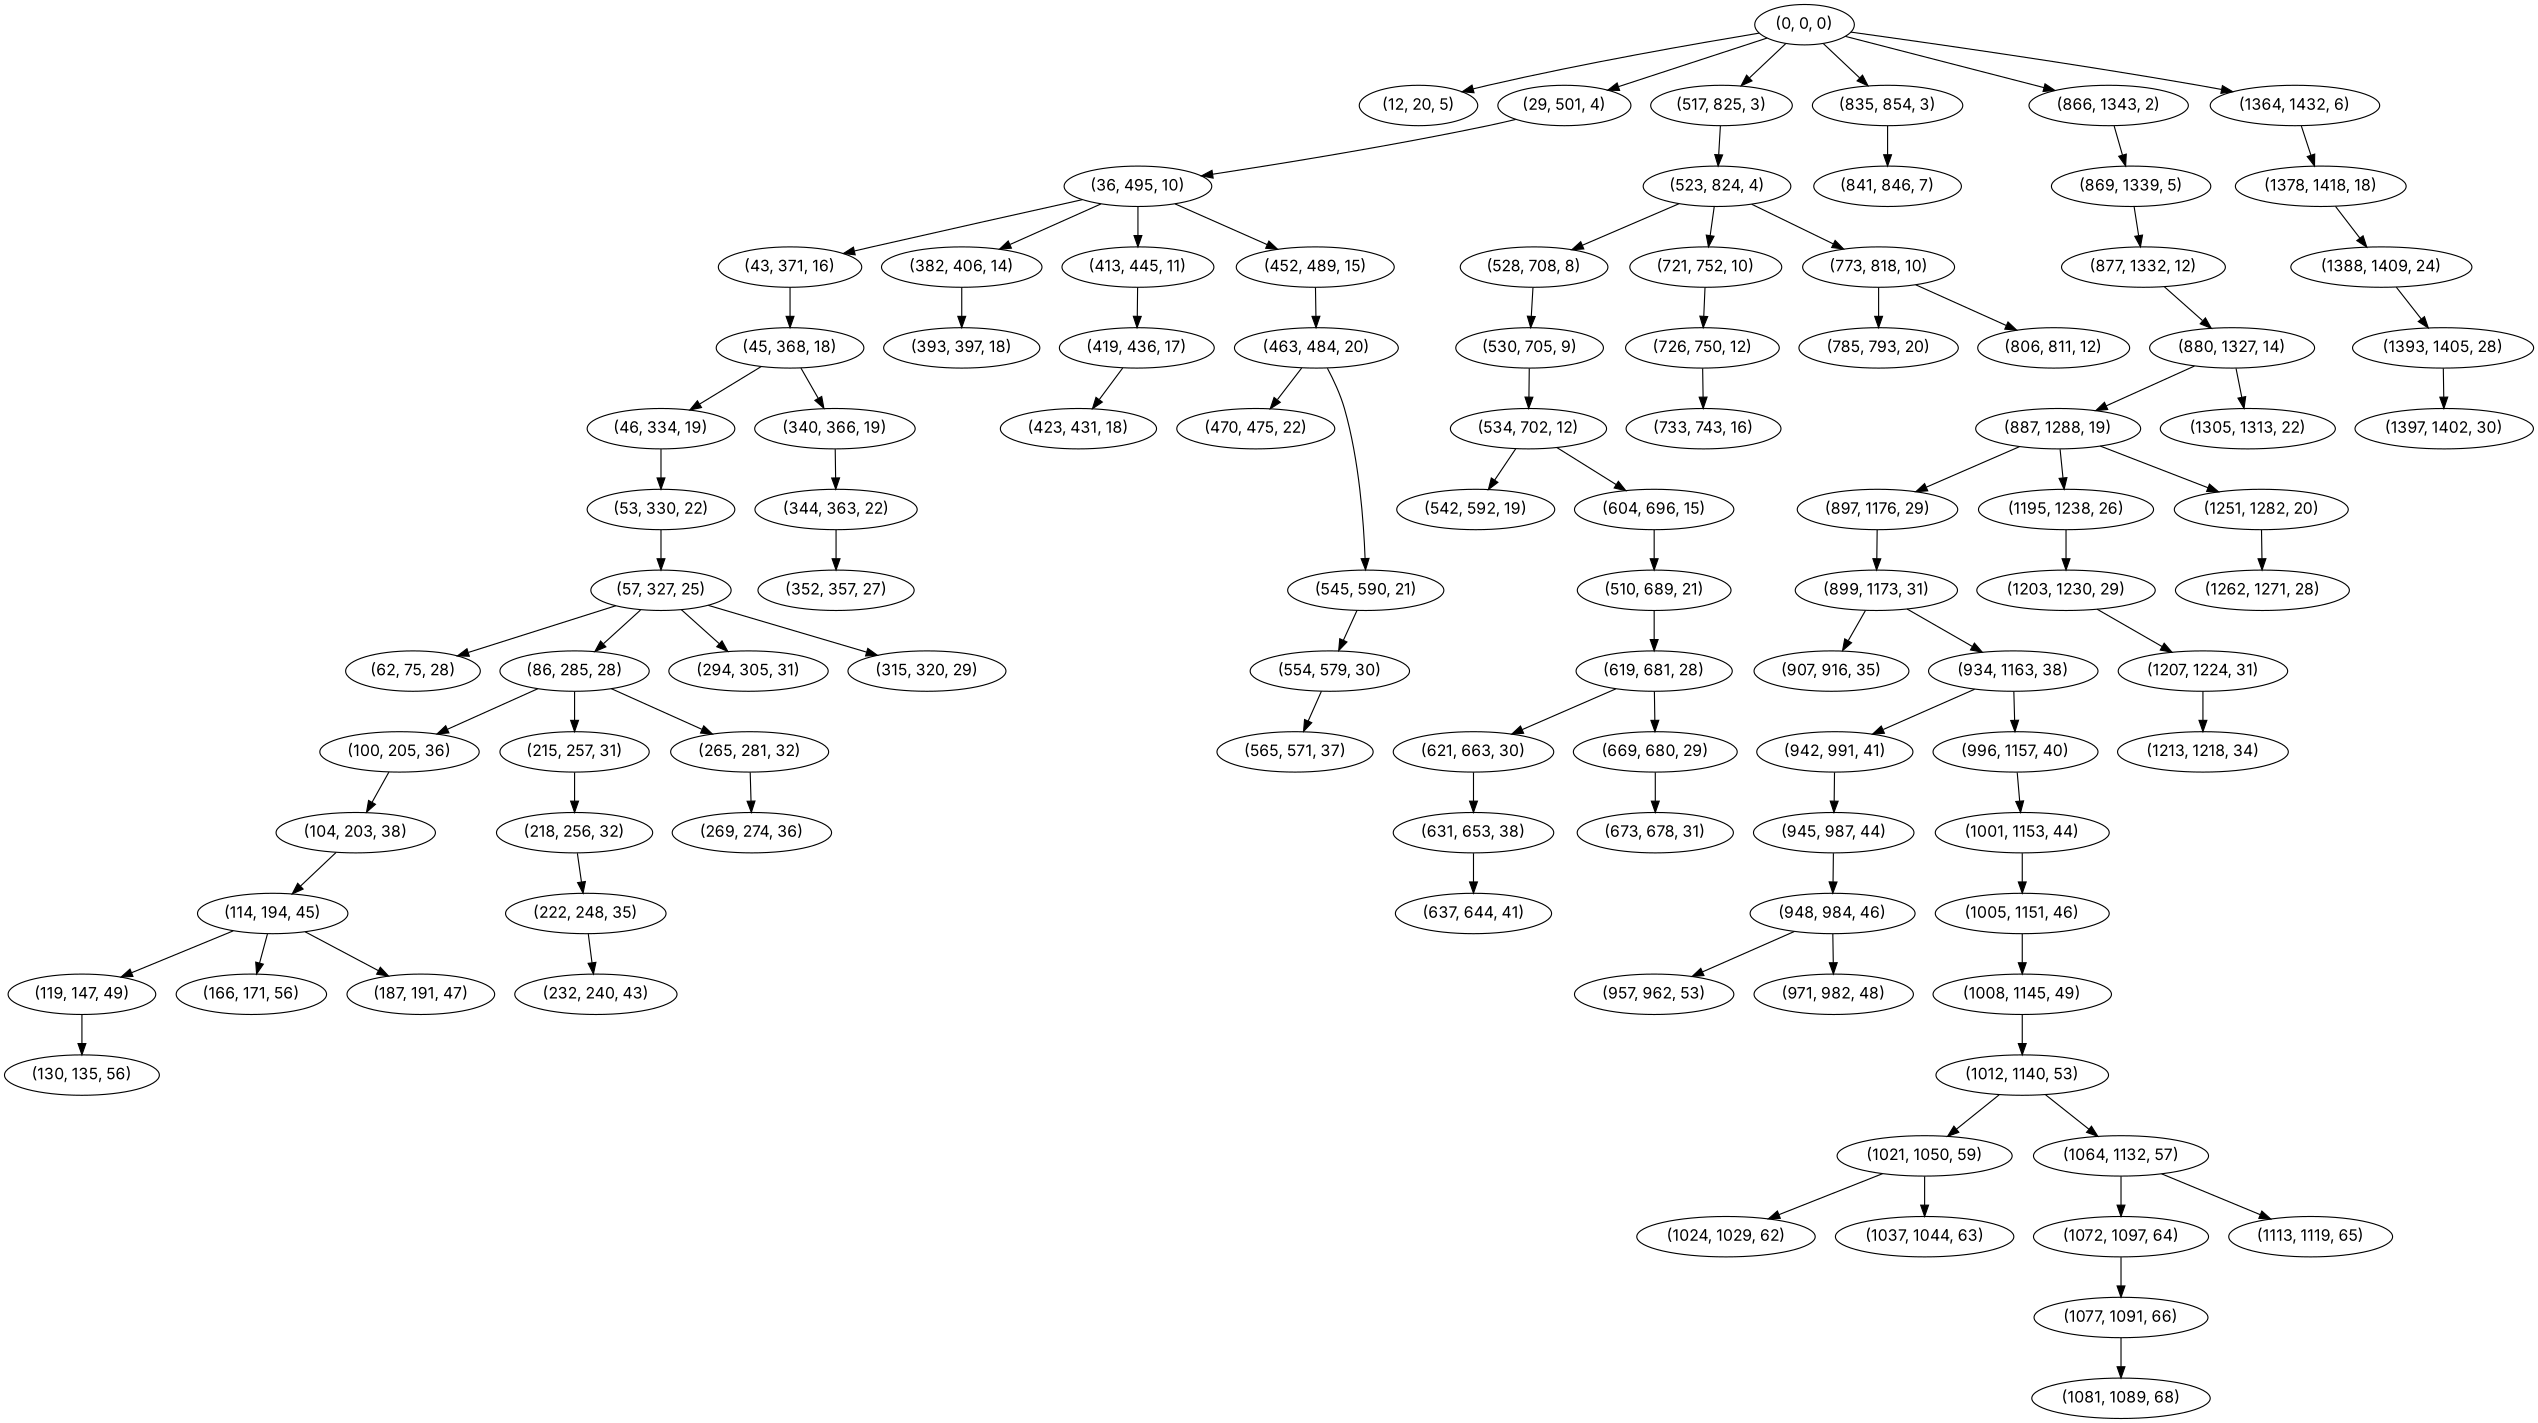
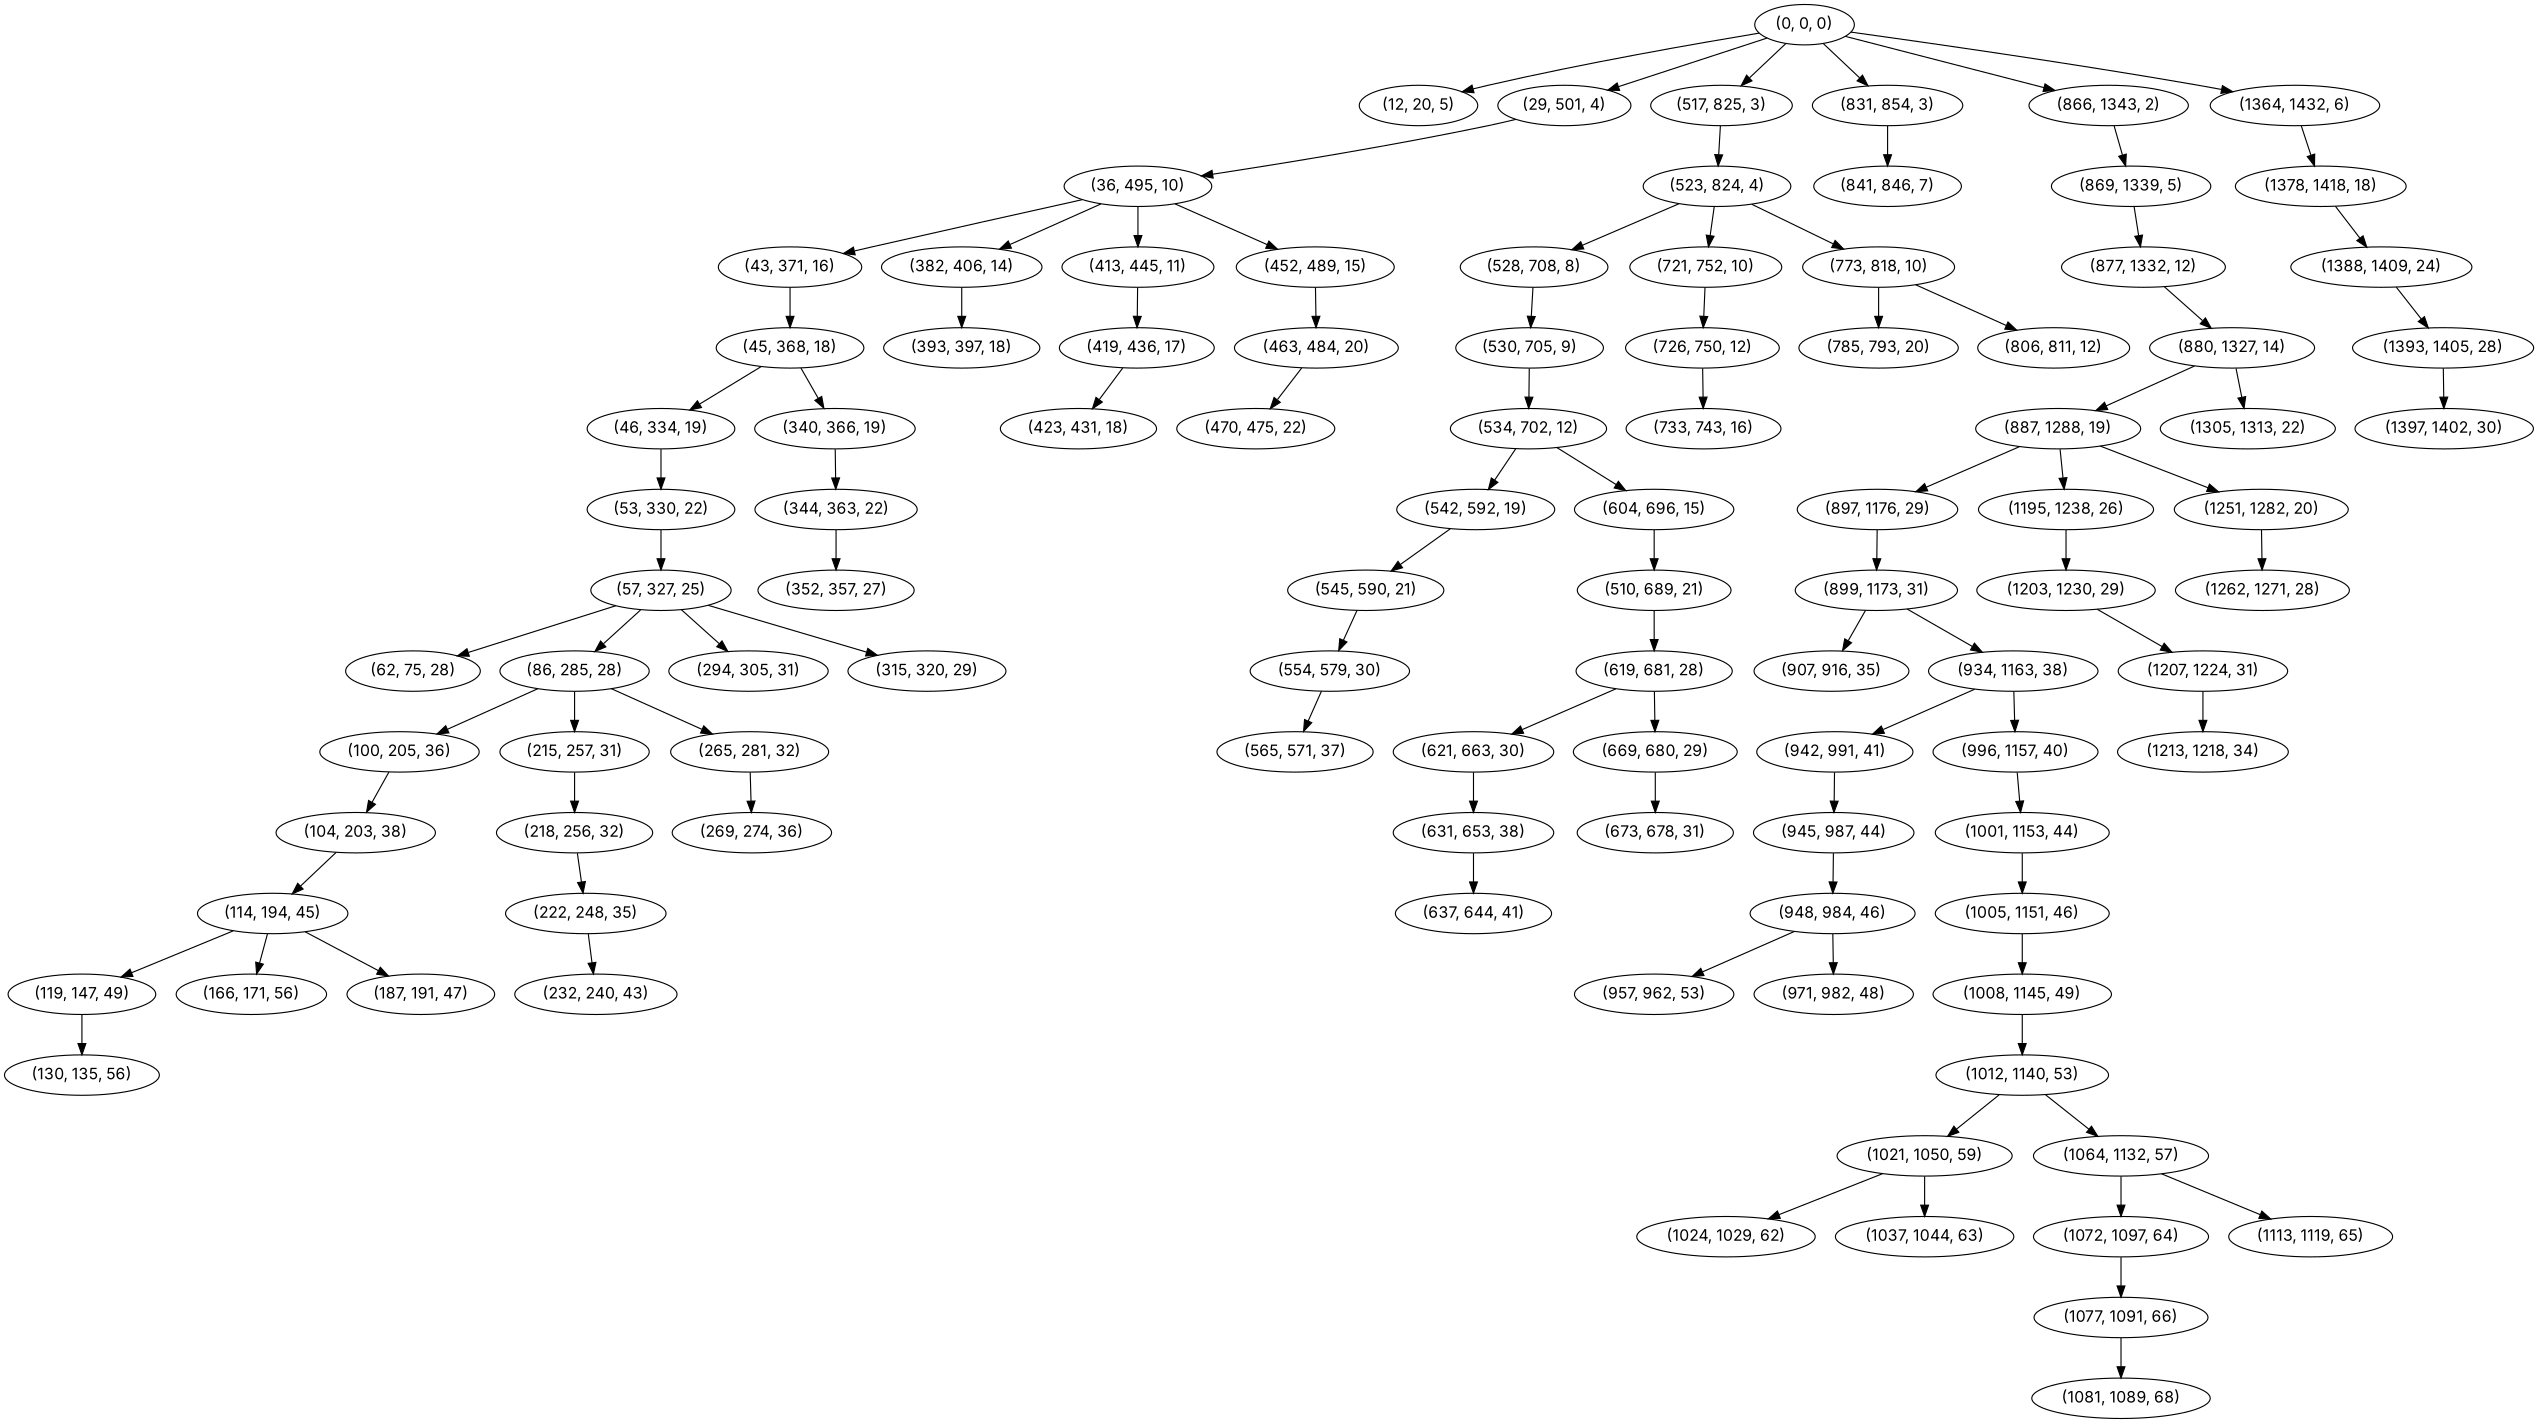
node "(835, 854, 3)": label "(835, 854, 3)" -> "(831, 854, 3)"
edge "(463, 484, 20)" -> "(545, 590, 21)": now "(542, 592, 19)" -> "(545, 590, 21)"
